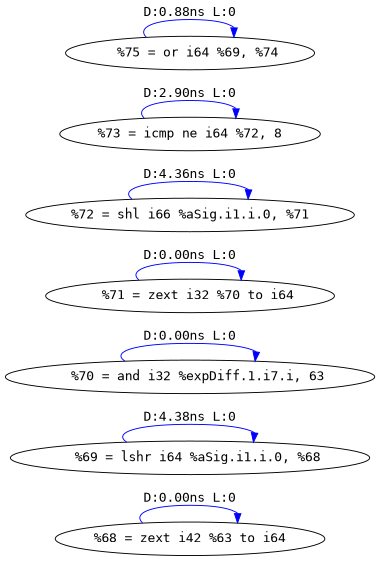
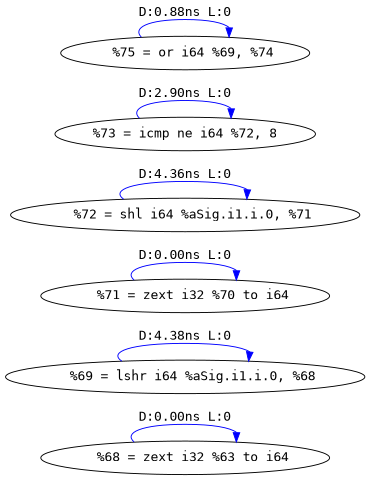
node "%72 = shl i66 %aSig.i1.i.0, %71": label "%72 = shl i66 %aSig.i1.i.0, %71" -> "%72 = shl i64 %aSig.i1.i.0, %71"
node "%70 = and i32 %expDiff.1.i7.i, 63": removed
node "%68 = zext i42 %63 to i64": label "%68 = zext i42 %63 to i64" -> "%68 = zext i32 %63 to i64"
